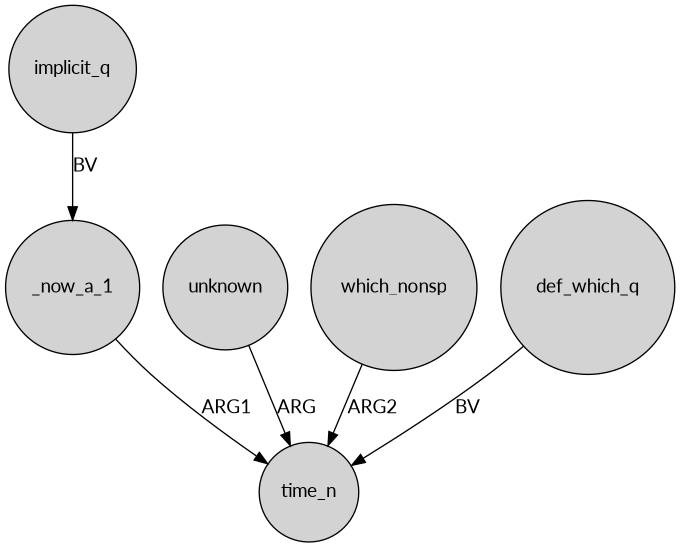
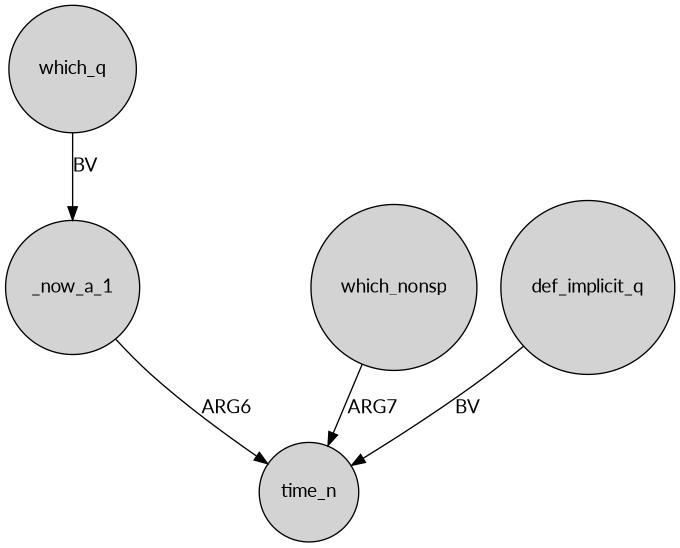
node "implicit_q": label "implicit_q" -> "which_q"
node "unknown": removed
node "def_which_q": label "def_which_q" -> "def_implicit_q"
edge "_now_a_1" -> "time_n": label "ARG1" -> "ARG6"
edge "which_nonsp" -> "time_n": label "ARG2" -> "ARG7"
